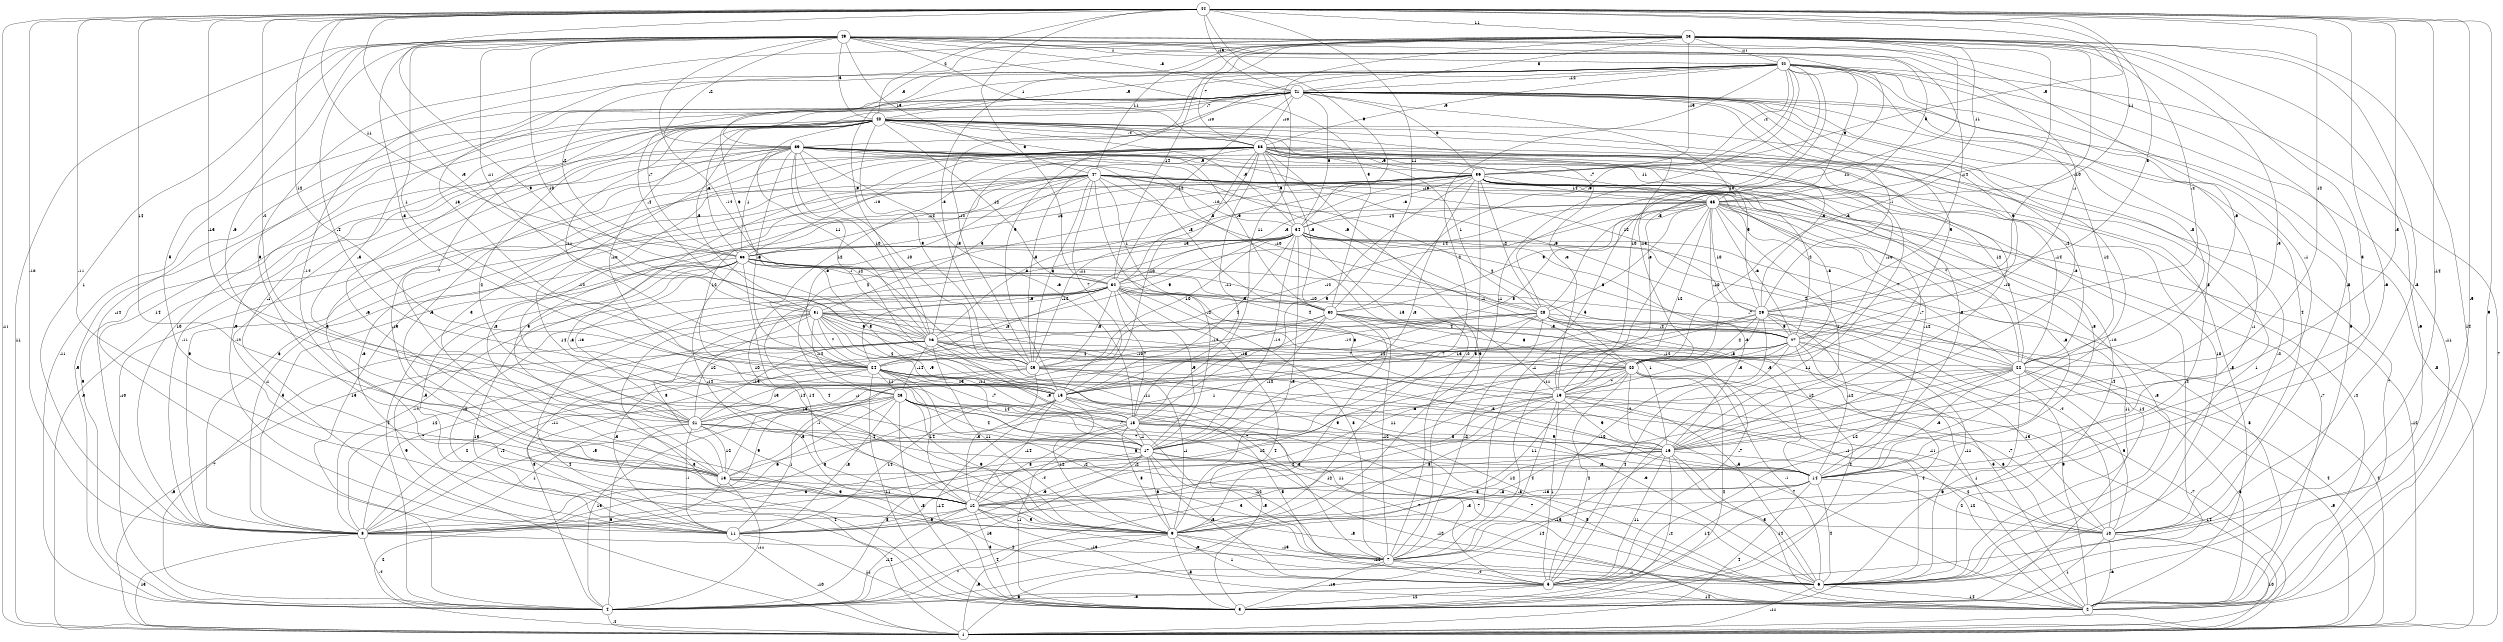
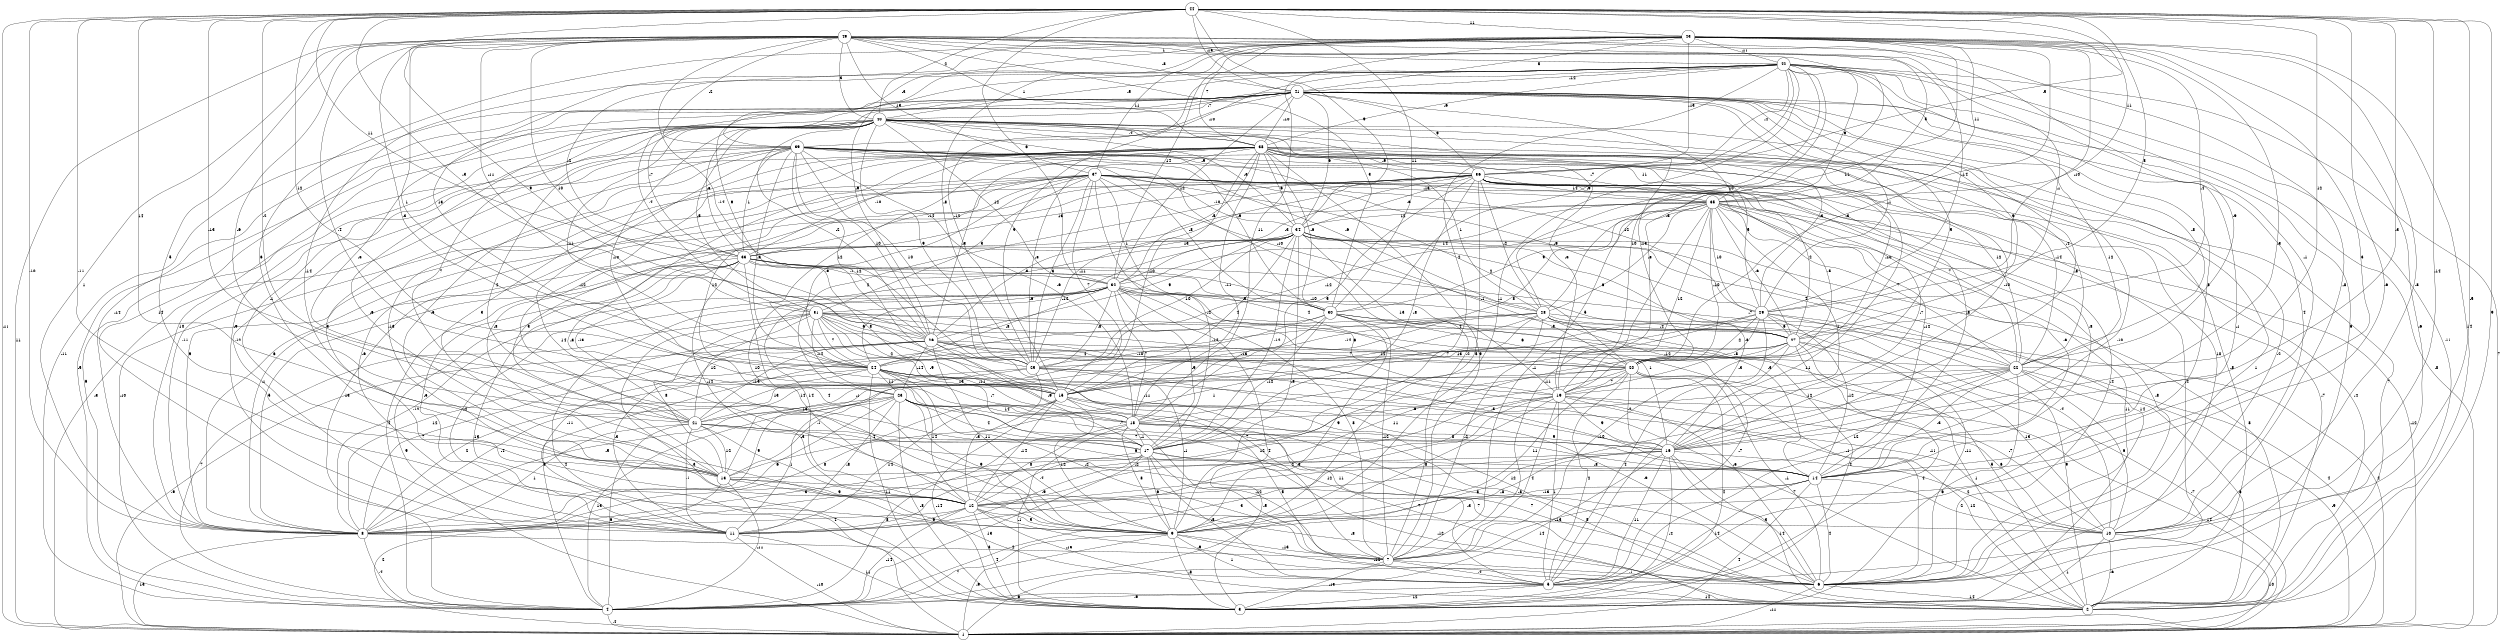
node "47": label "47" -> "37"
edge "40" -- "26": label "11" -> "-2"
